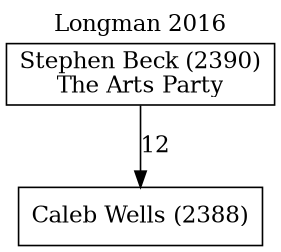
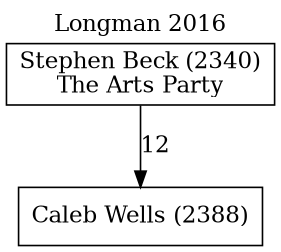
node "Stephen Beck (2390) The Arts Party": label "Stephen Beck (2390) The Arts Party" -> "Stephen Beck (2340) The Arts Party"
